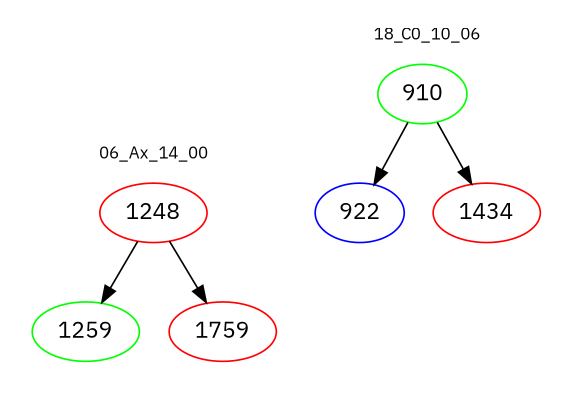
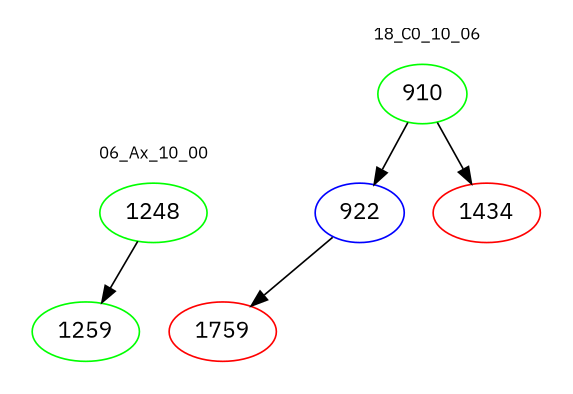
cluster "06_Ax_14_00": label "06_Ax_14_00" -> "06_Ax_10_00"
node "1248": color red -> green
edge "1248" -> "1759": now "922" -> "1759"
